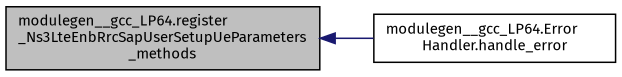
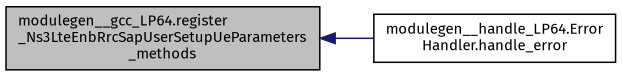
node "modulegen__gcc_LP64.Error Handler.handle_error": label "modulegen__gcc_LP64.Error Handler.handle_error" -> "modulegen__handle_LP64.Error Handler.handle_error"
